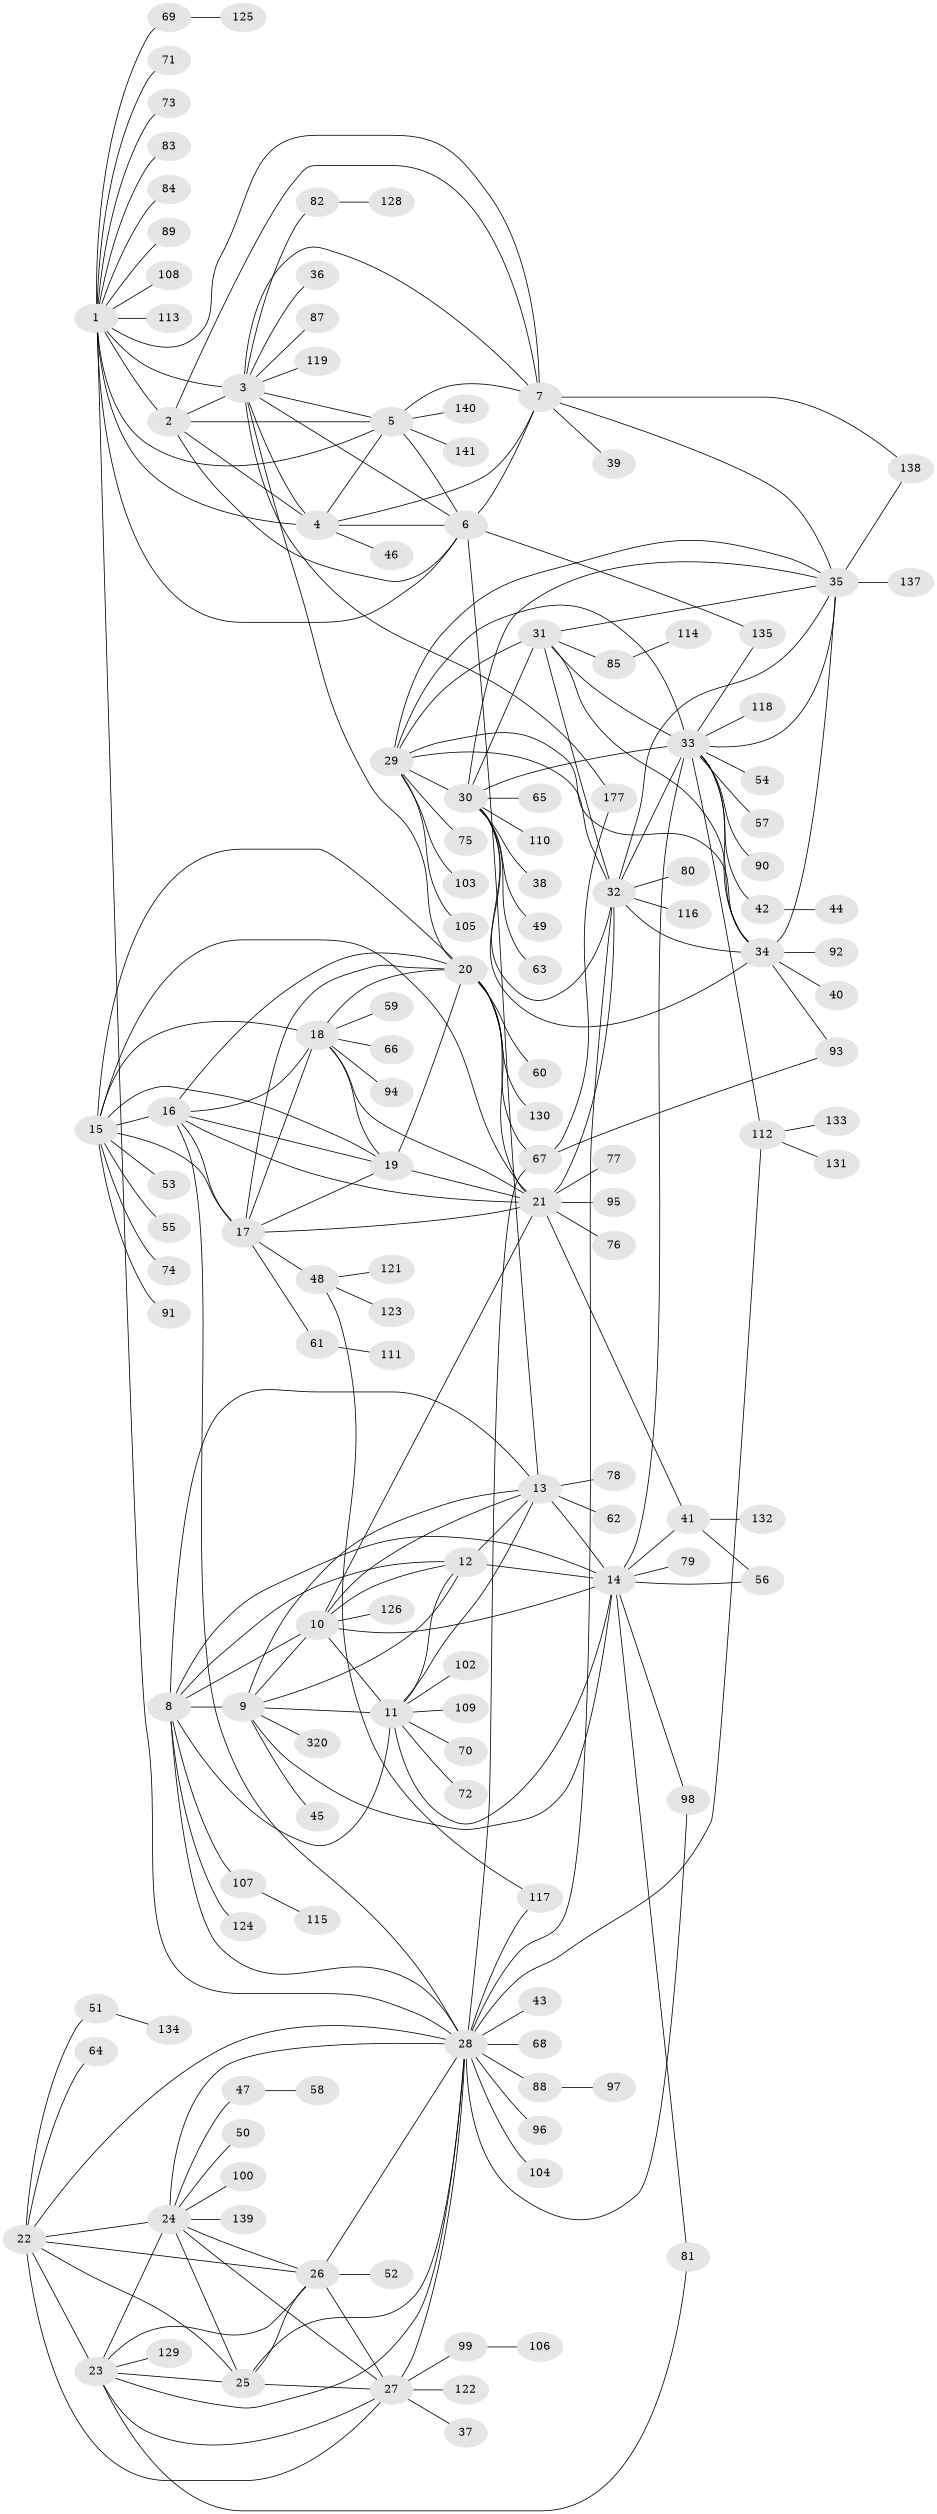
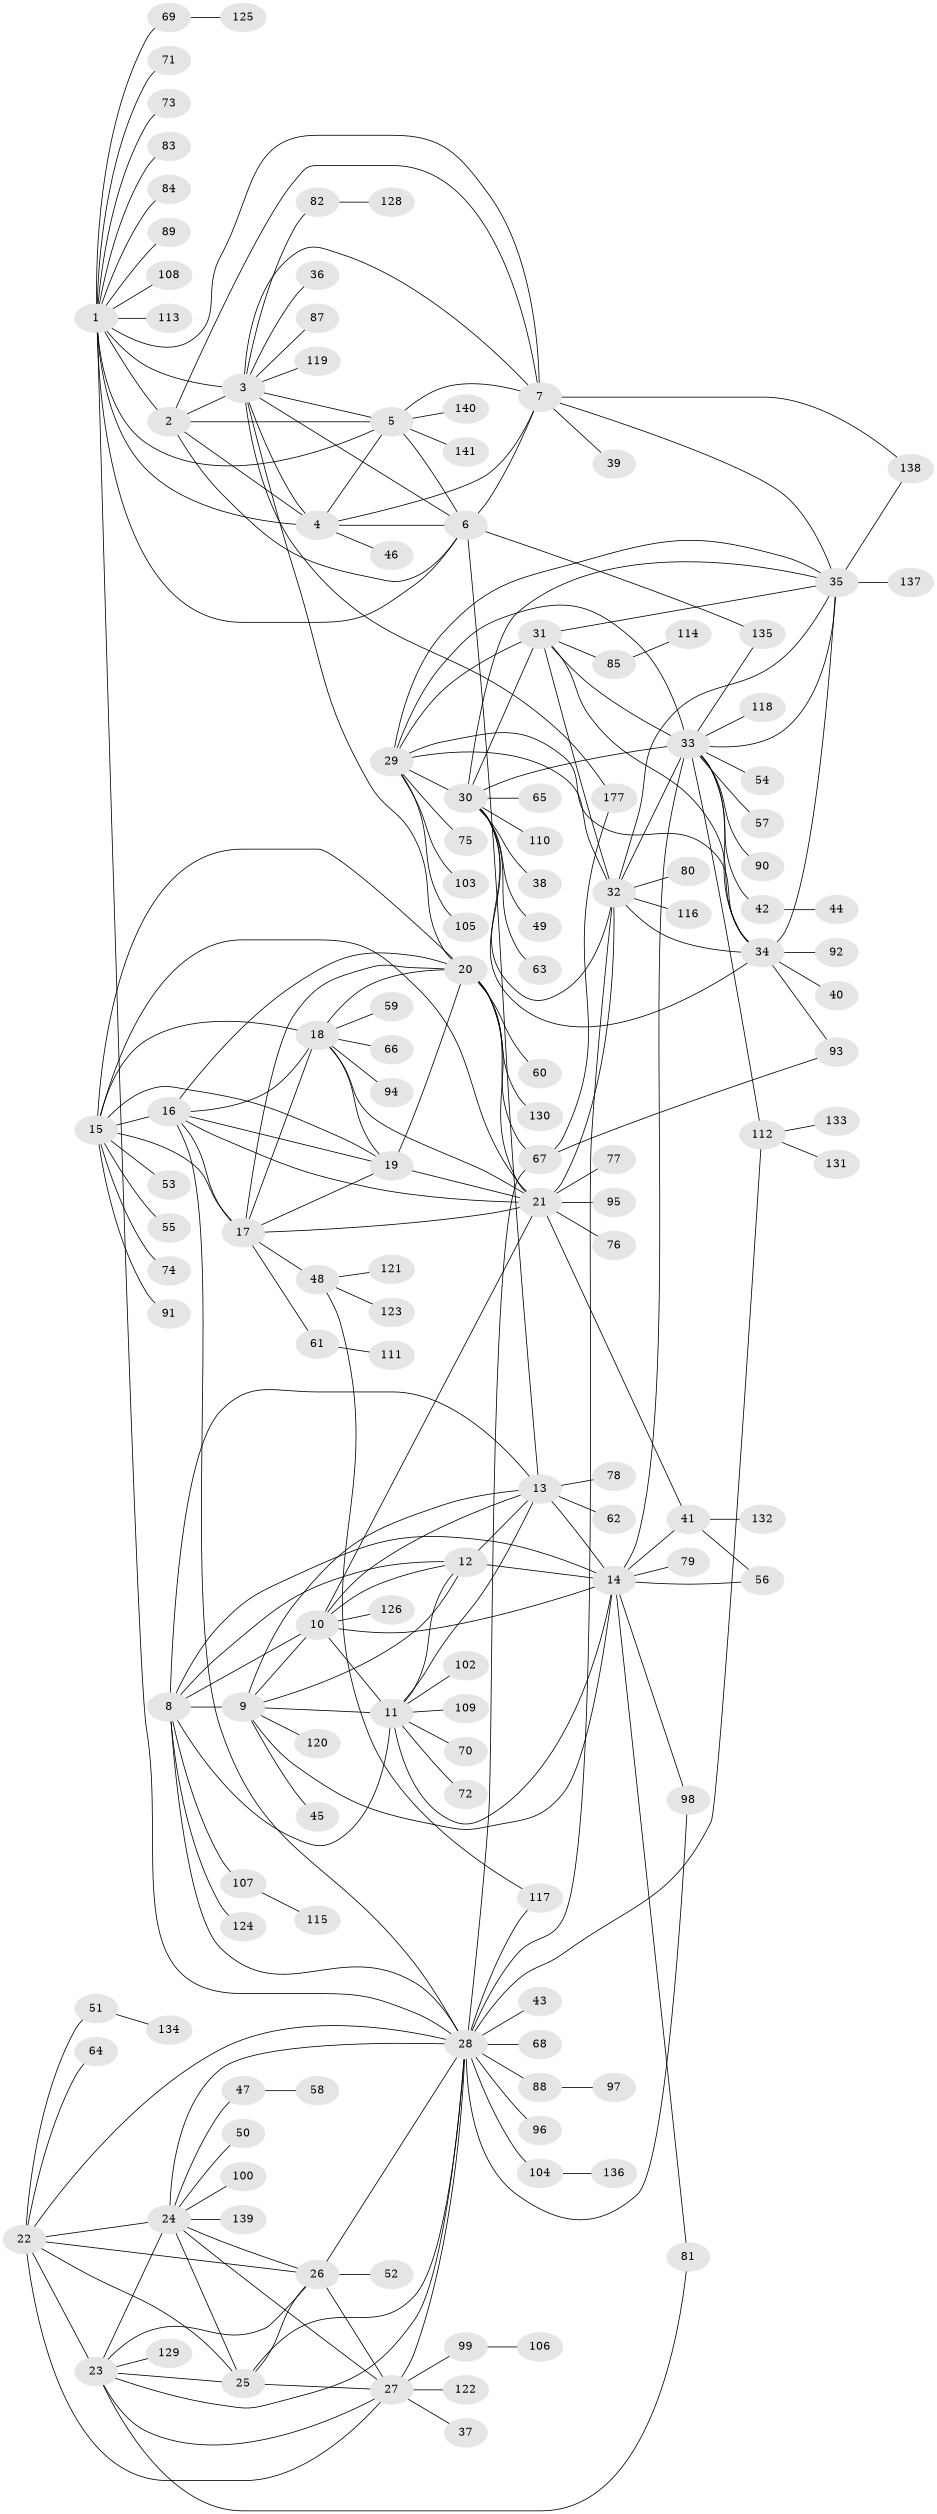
node "320": label "320" -> "120"
node "136": added
